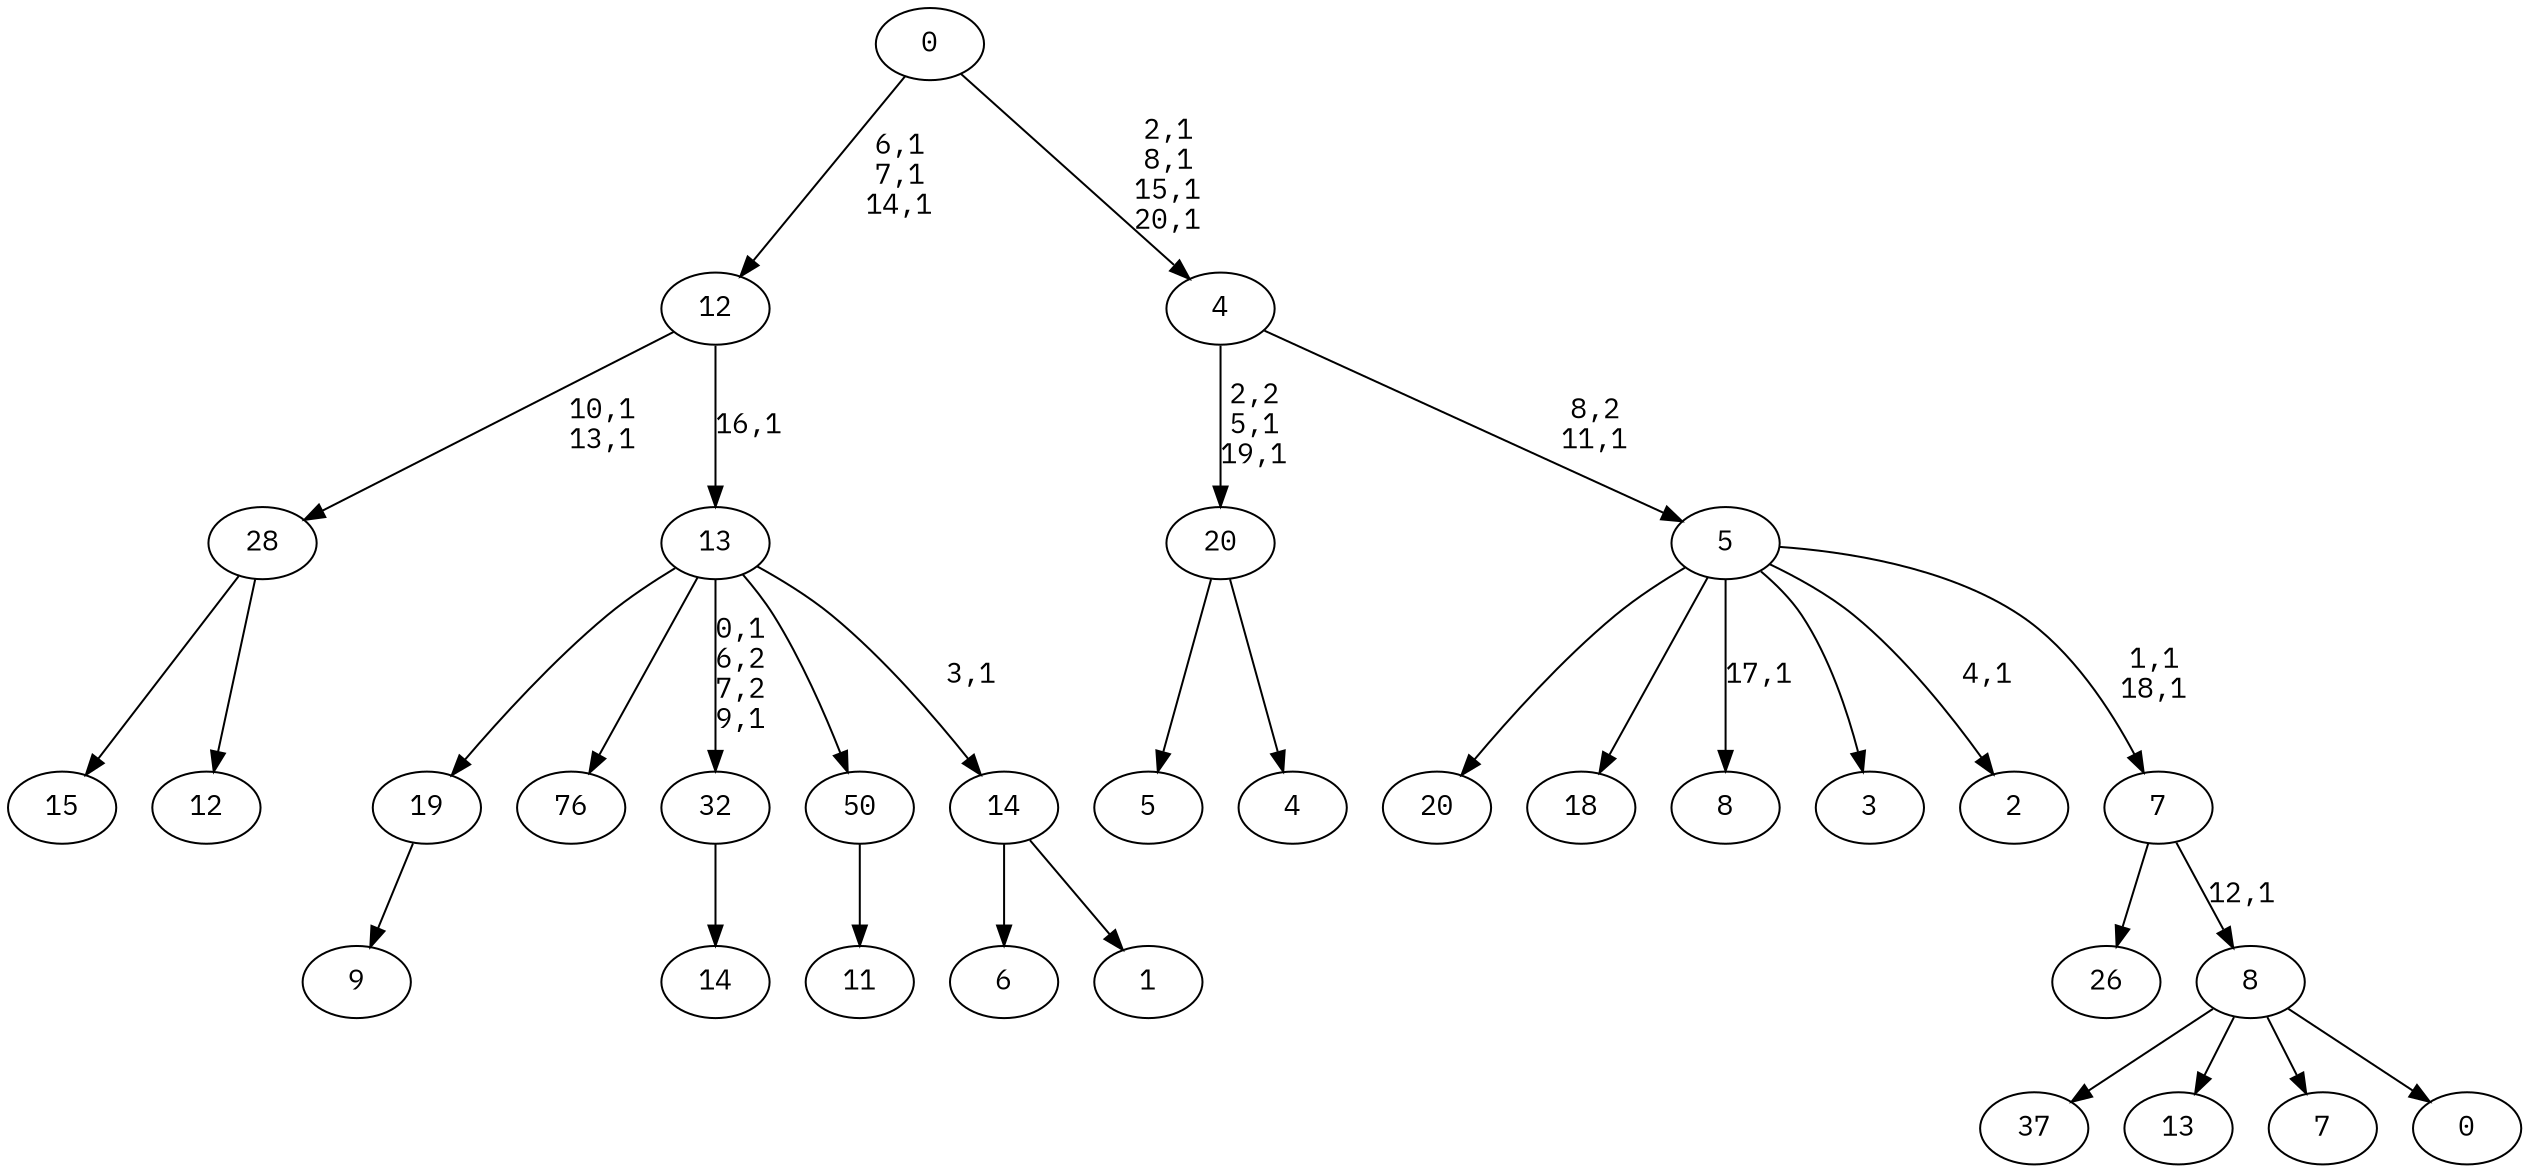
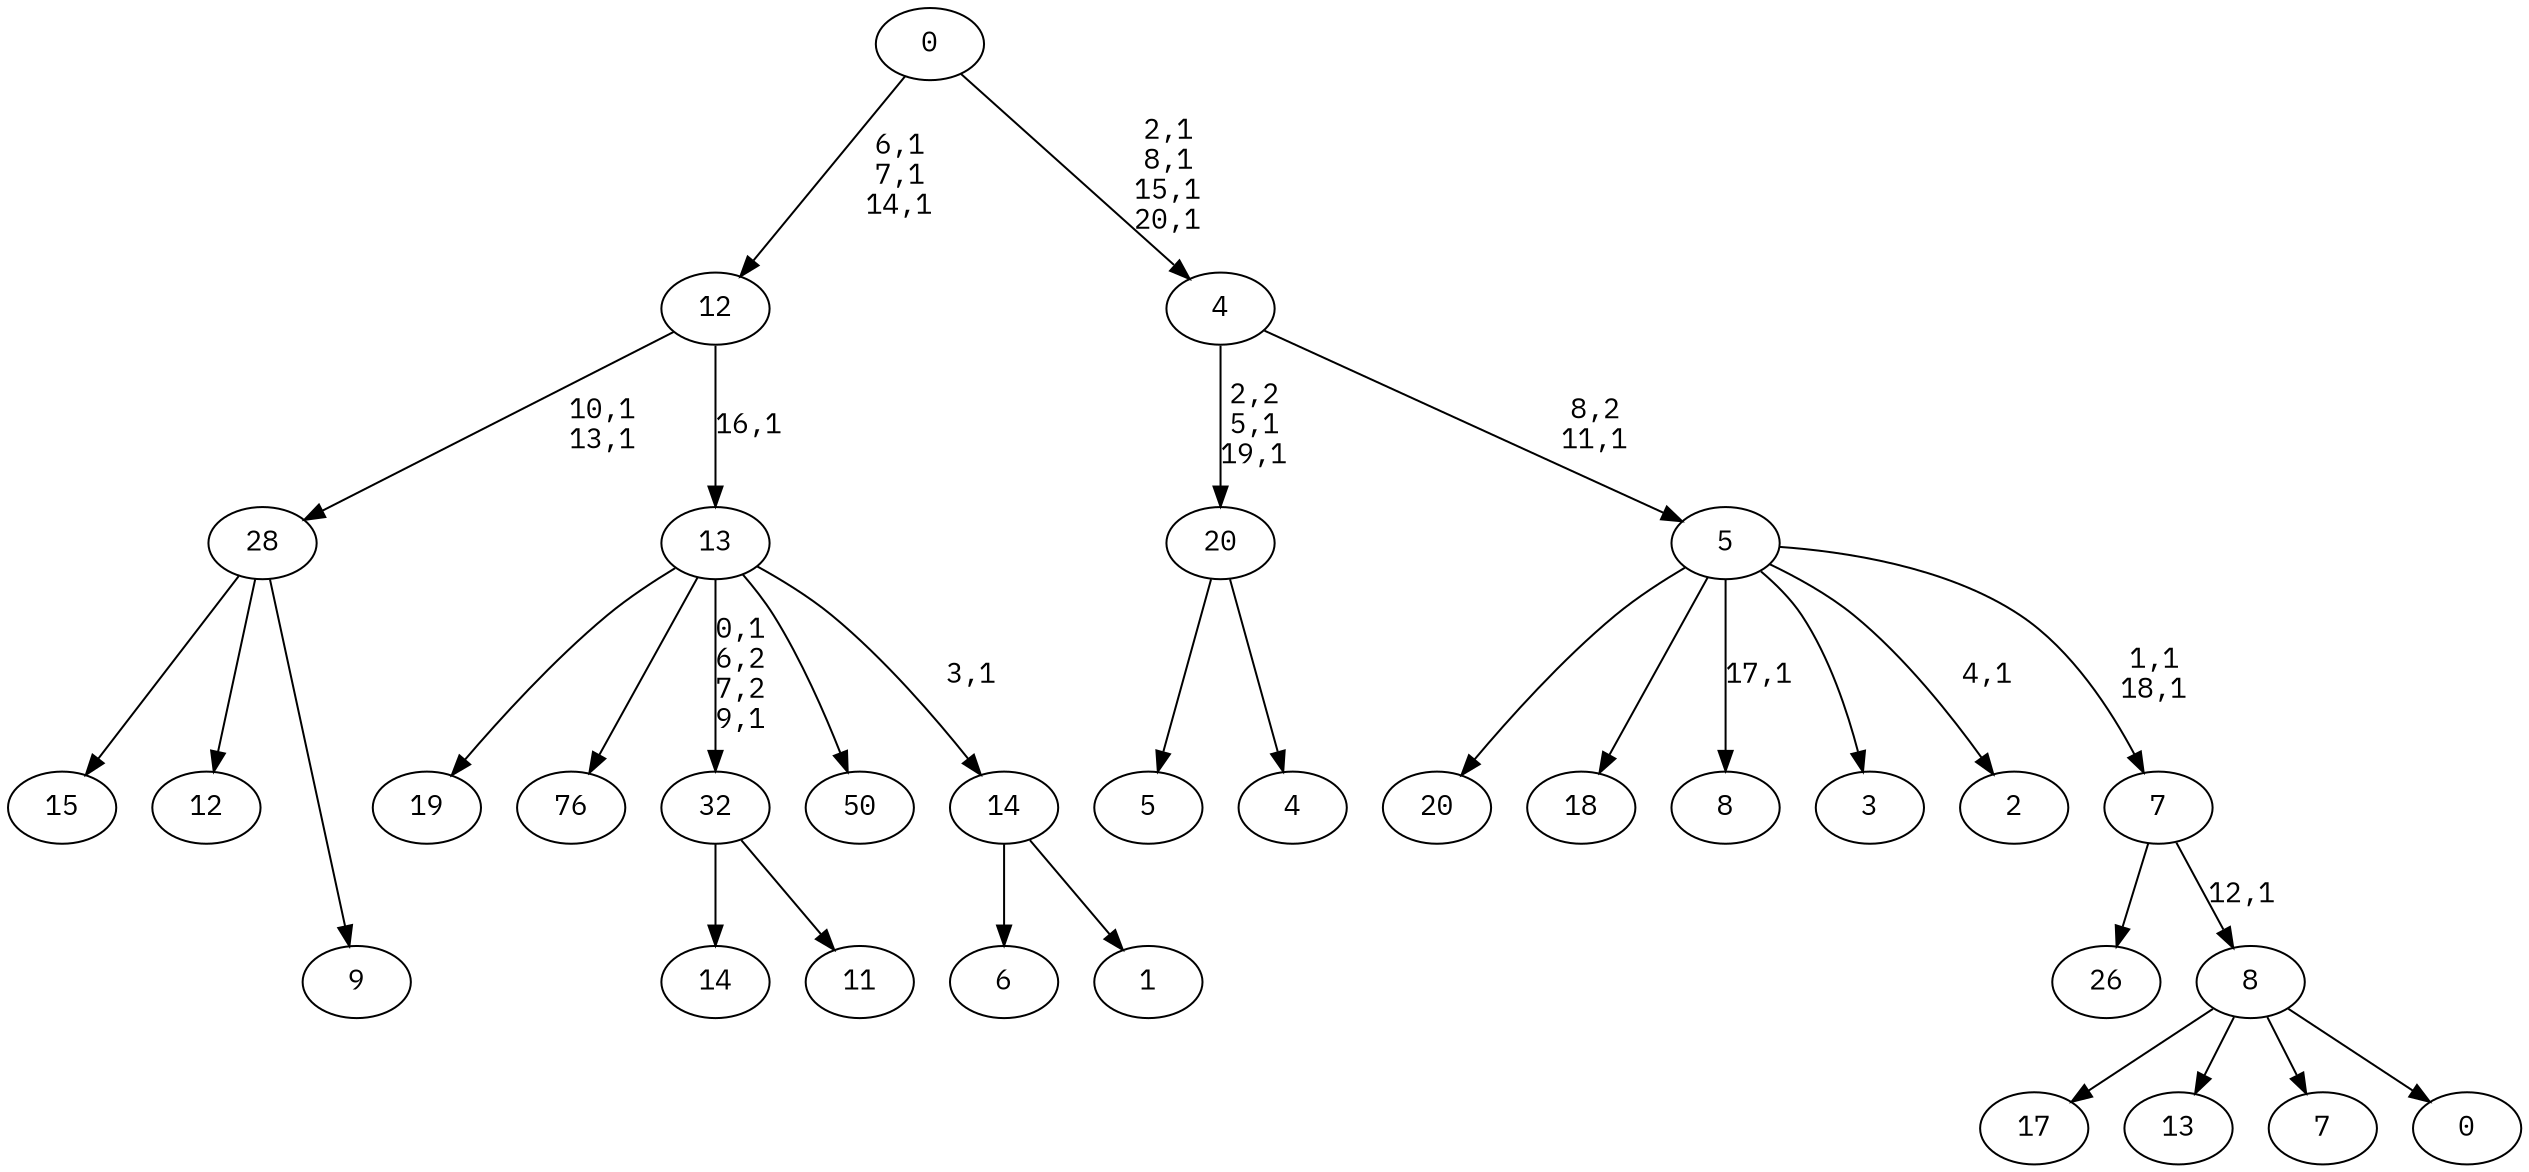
edge "50" -> "11": now "32" -> "11"
edge "19" -> "9": now "28" -> "9"
node "37": label "37" -> "17"
